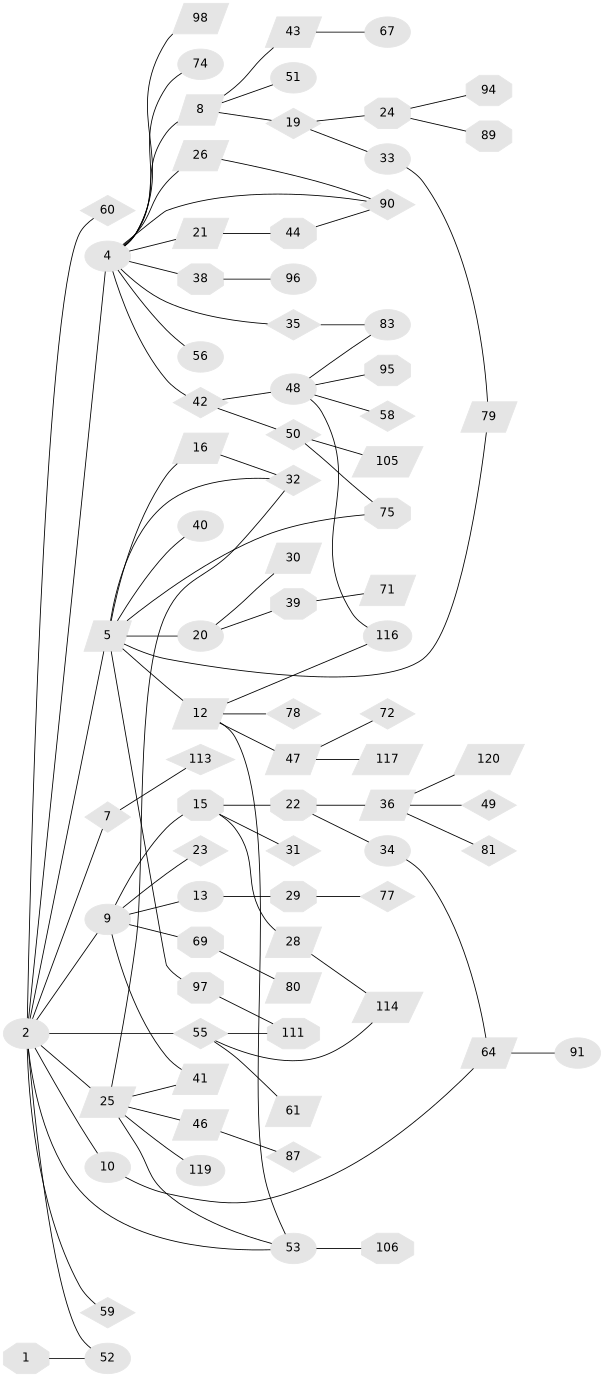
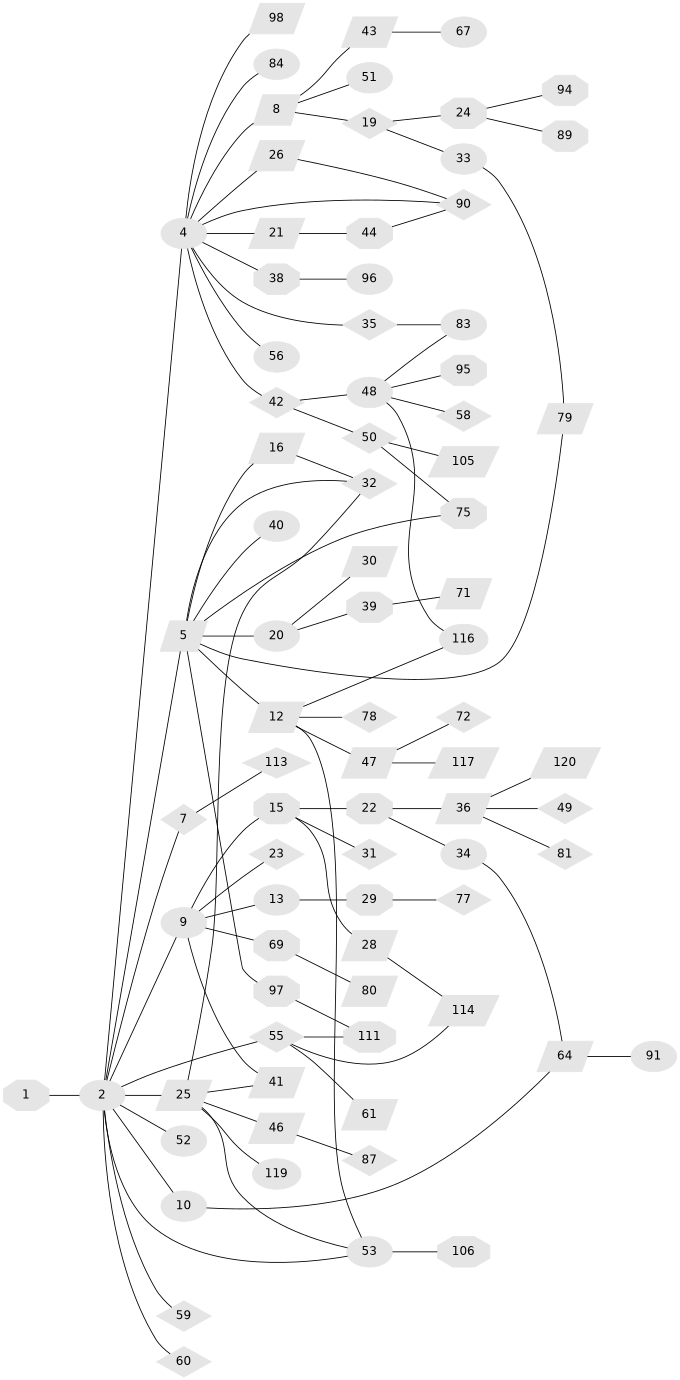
node "74": label "74" -> "84"
edge "1" -- "52": now "1" -- "2"
